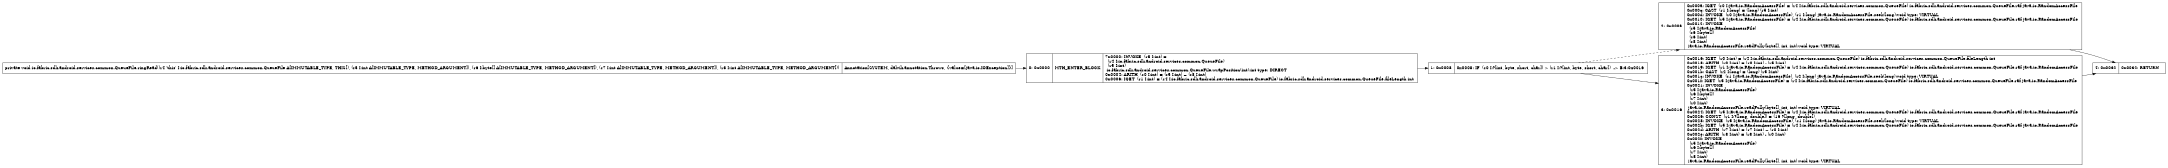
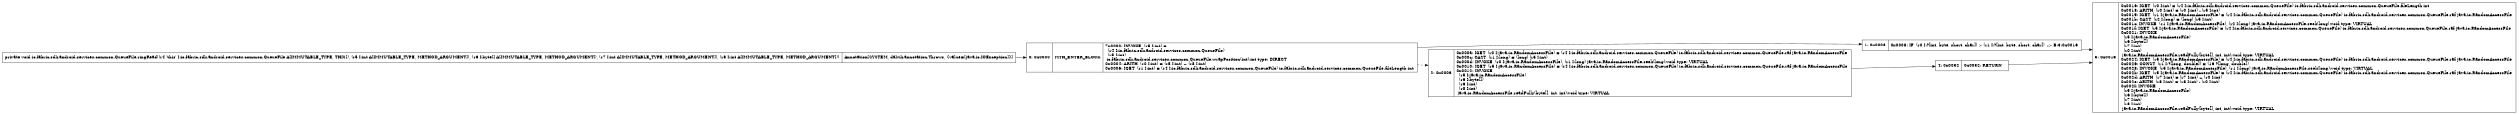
edge "1: 0x0008" -> "2: 0x000a": now "0: 0x0000" -> "2: 0x000a"
edge "3: 0x0016" -> "4: 0x0032": reversed
